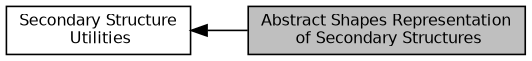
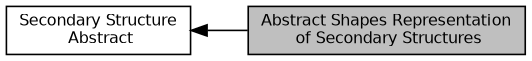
node "Secondary Structure Utilities": label "Secondary Structure Utilities" -> "Secondary Structure Abstract"
